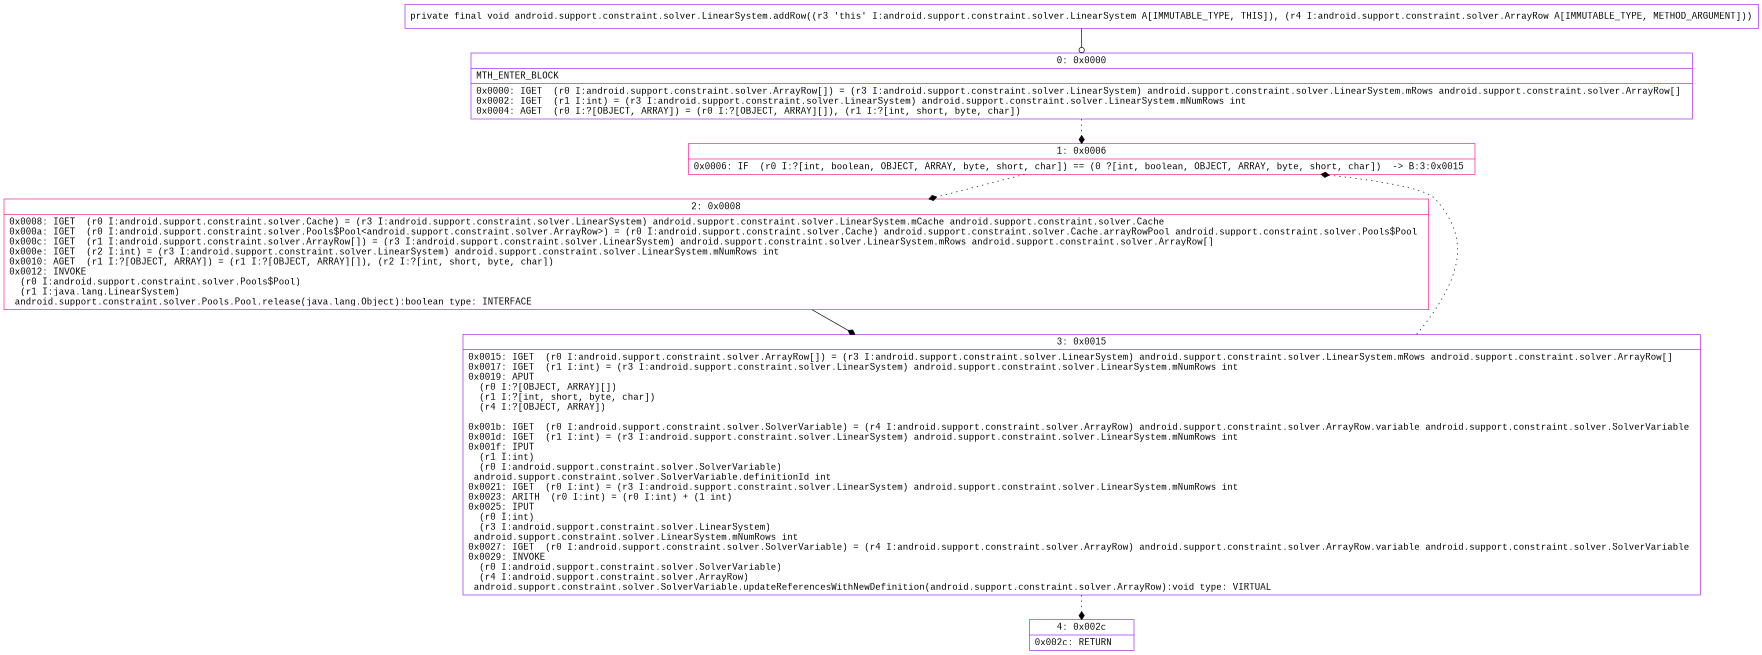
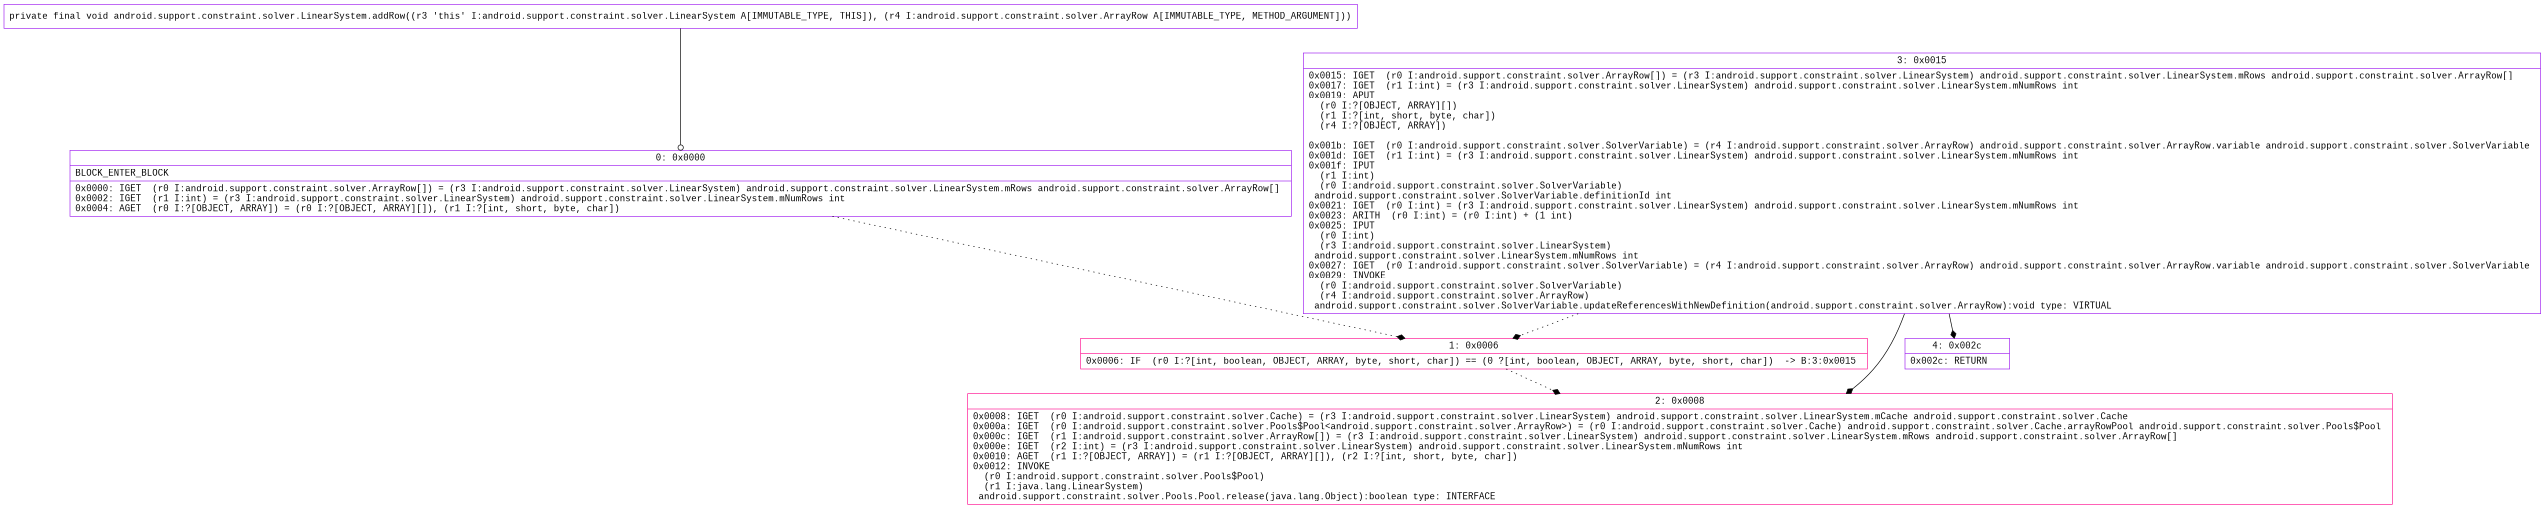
node "0: 0x0000": text "MTH_ENTER_BLOCK" -> "BLOCK_ENTER_BLOCK"
edge "2: 0x0008" -> "3: 0x0015": reversed
edge "3: 0x0015" -> "4: 0x002c": style dotted -> solid
